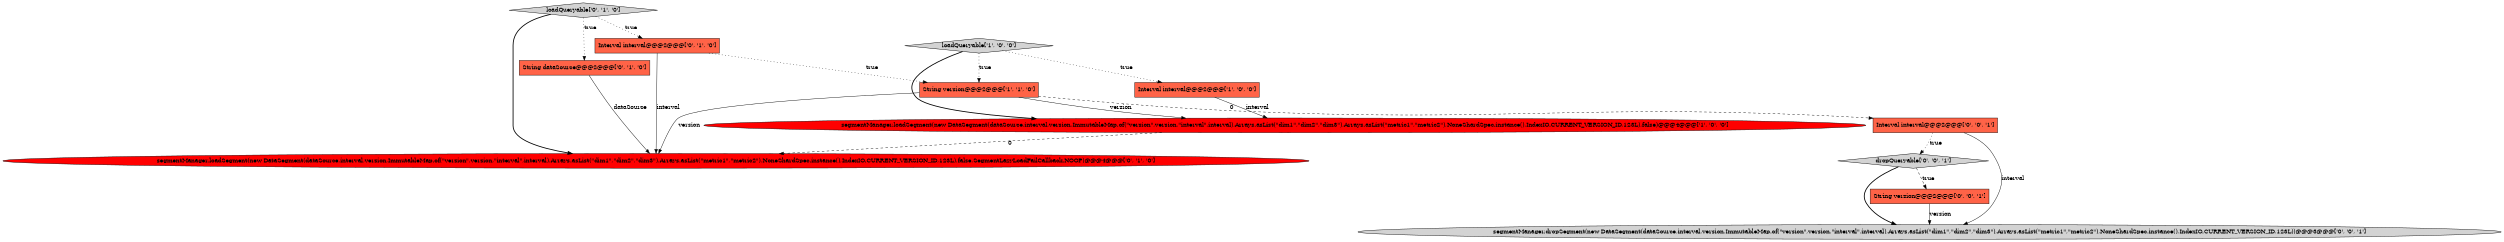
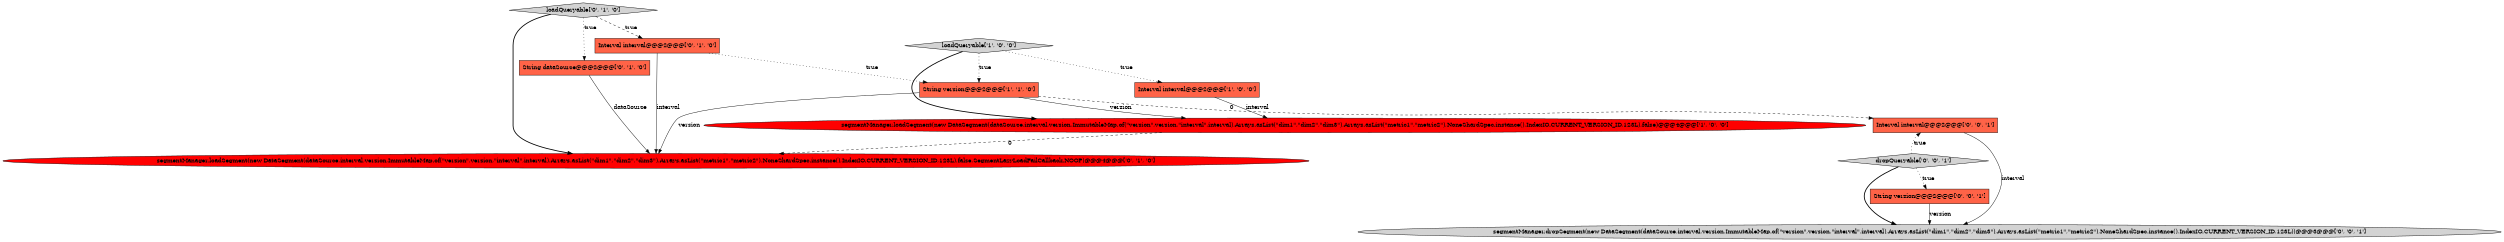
edge "loadQueryable['0', '1', '0']" -> "Interval interval@@@2@@@['0', '1', '0']": style dotted -> dashed
edge "Interval interval@@@2@@@['0', '0', '1']" -> "dropQueryable['0', '0', '1']": reversed
edge "dropQueryable['0', '0', '1']" -> "String version@@@2@@@['0', '0', '1']": style dashed -> dotted
